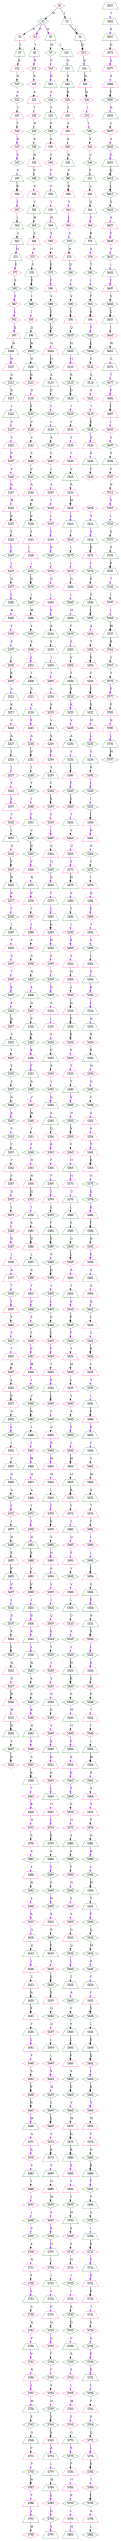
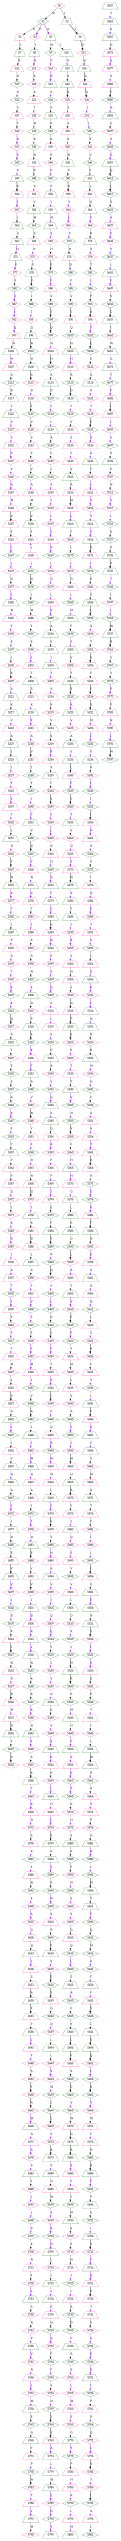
node "S151": added
edge "S163" -> "S168": reversed
